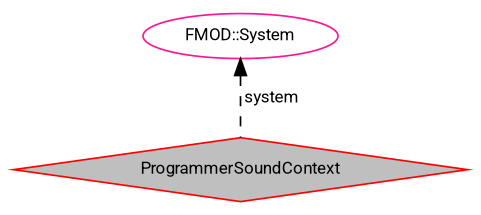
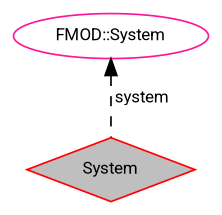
node "ProgrammerSoundContext": label "ProgrammerSoundContext" -> "System"
